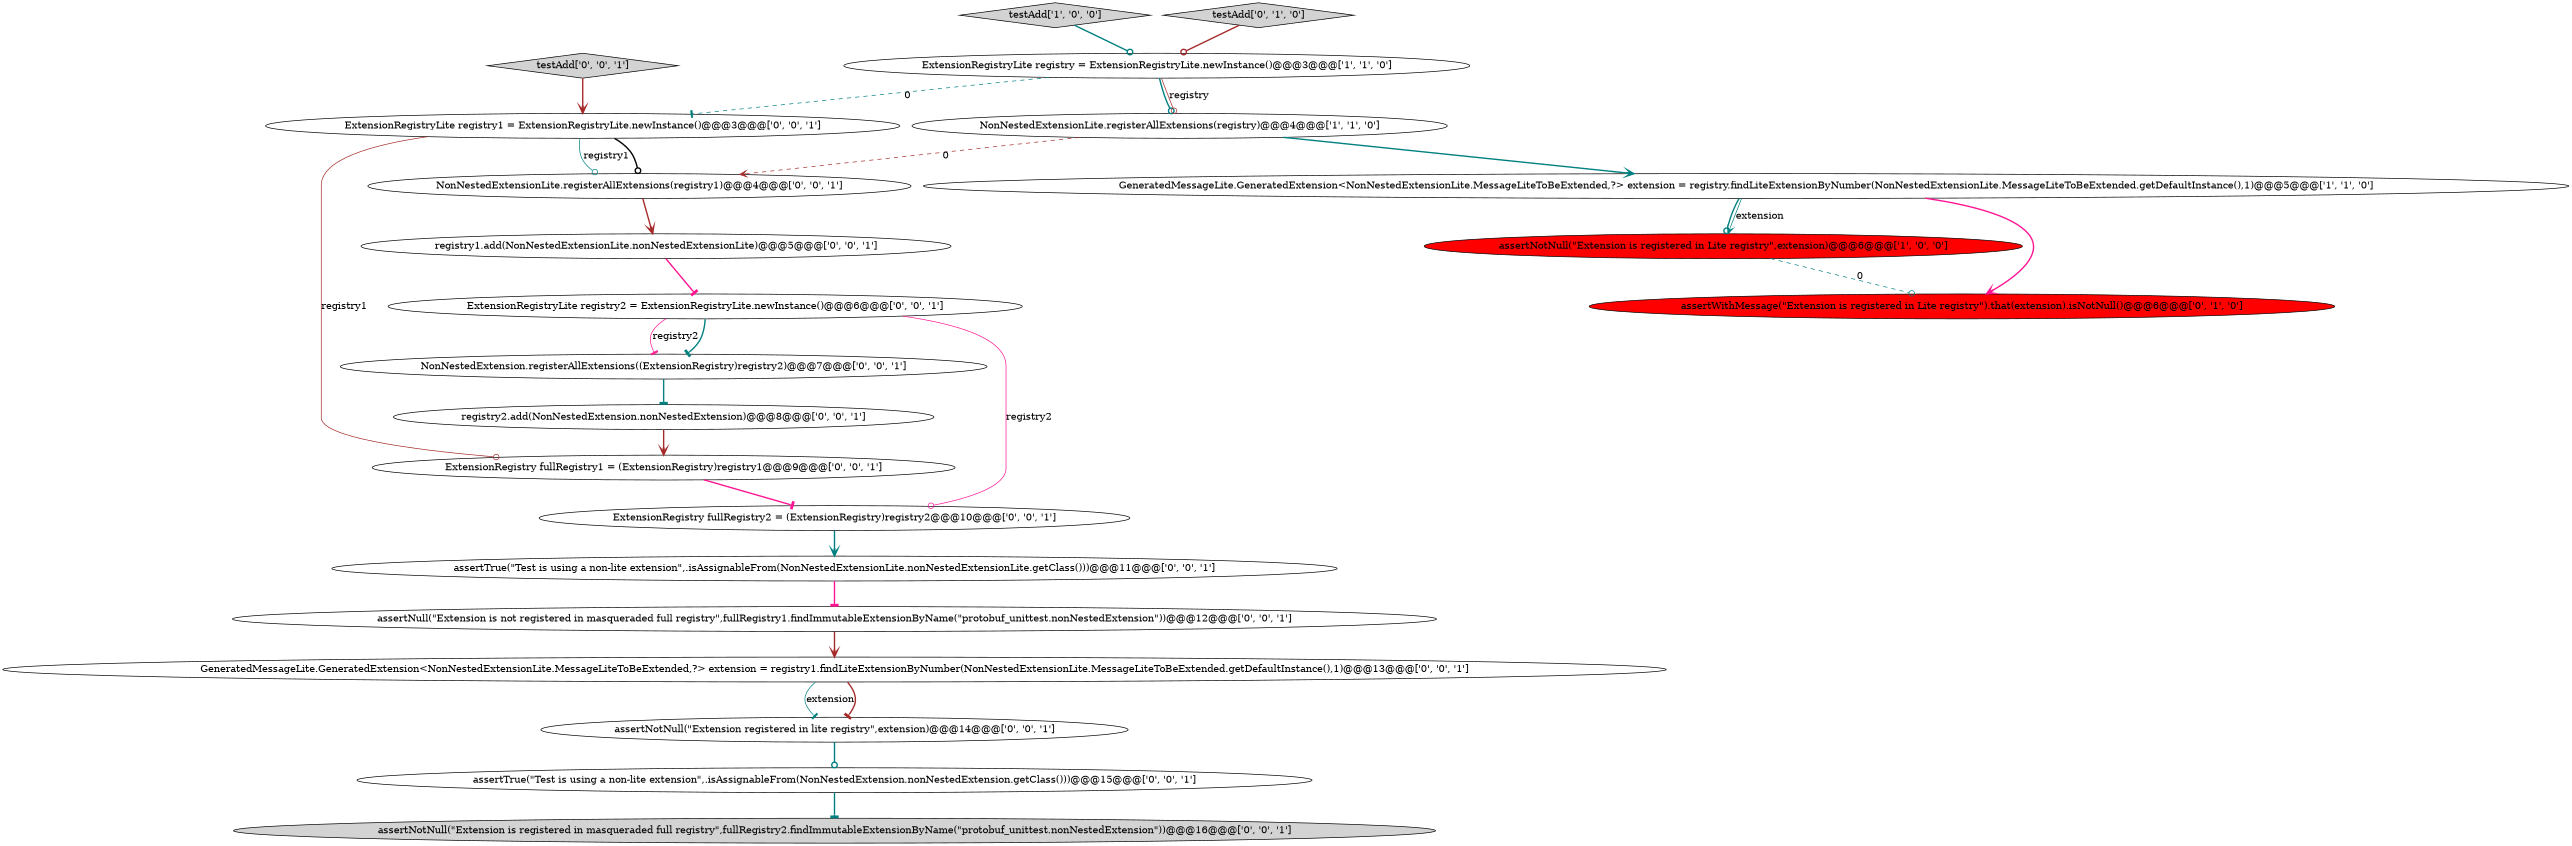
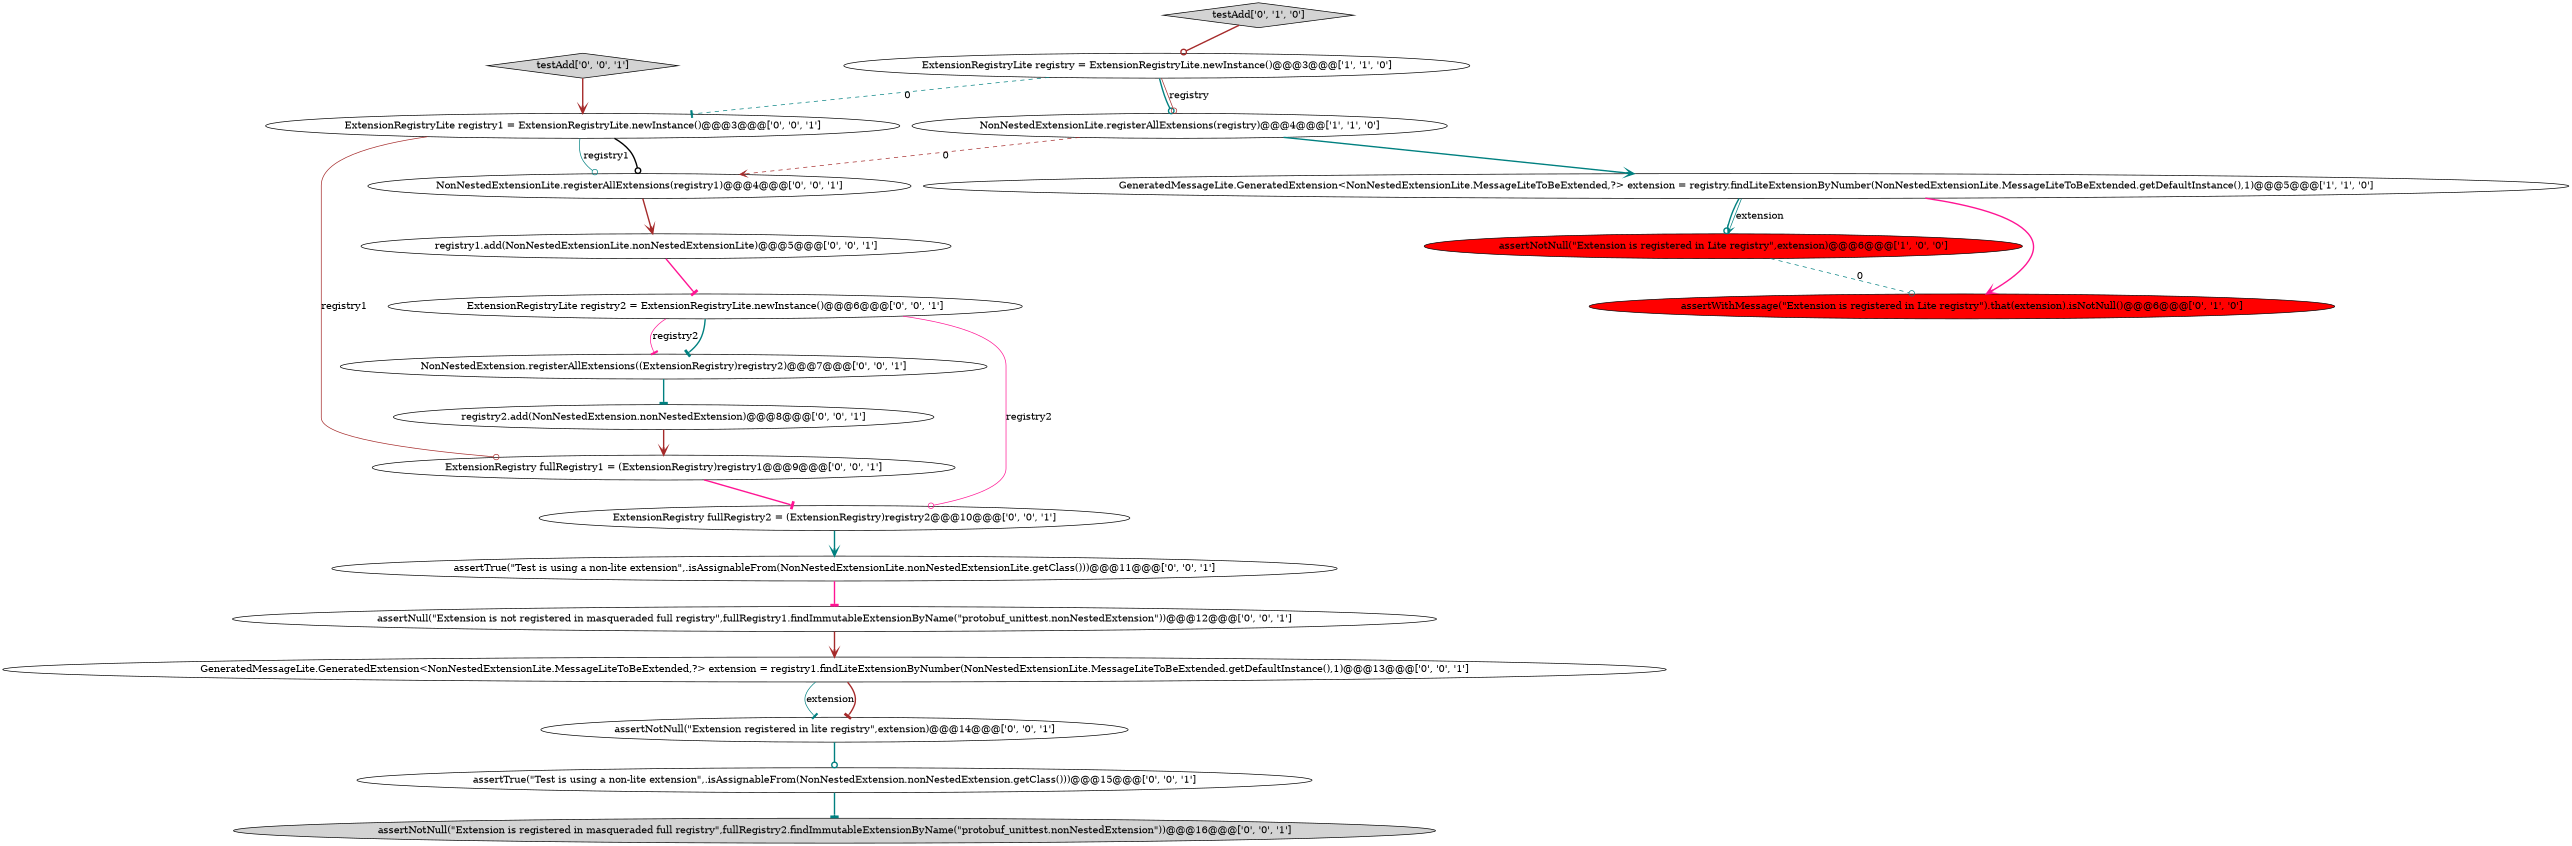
node "testAdd['1', '0', '0']": removed
